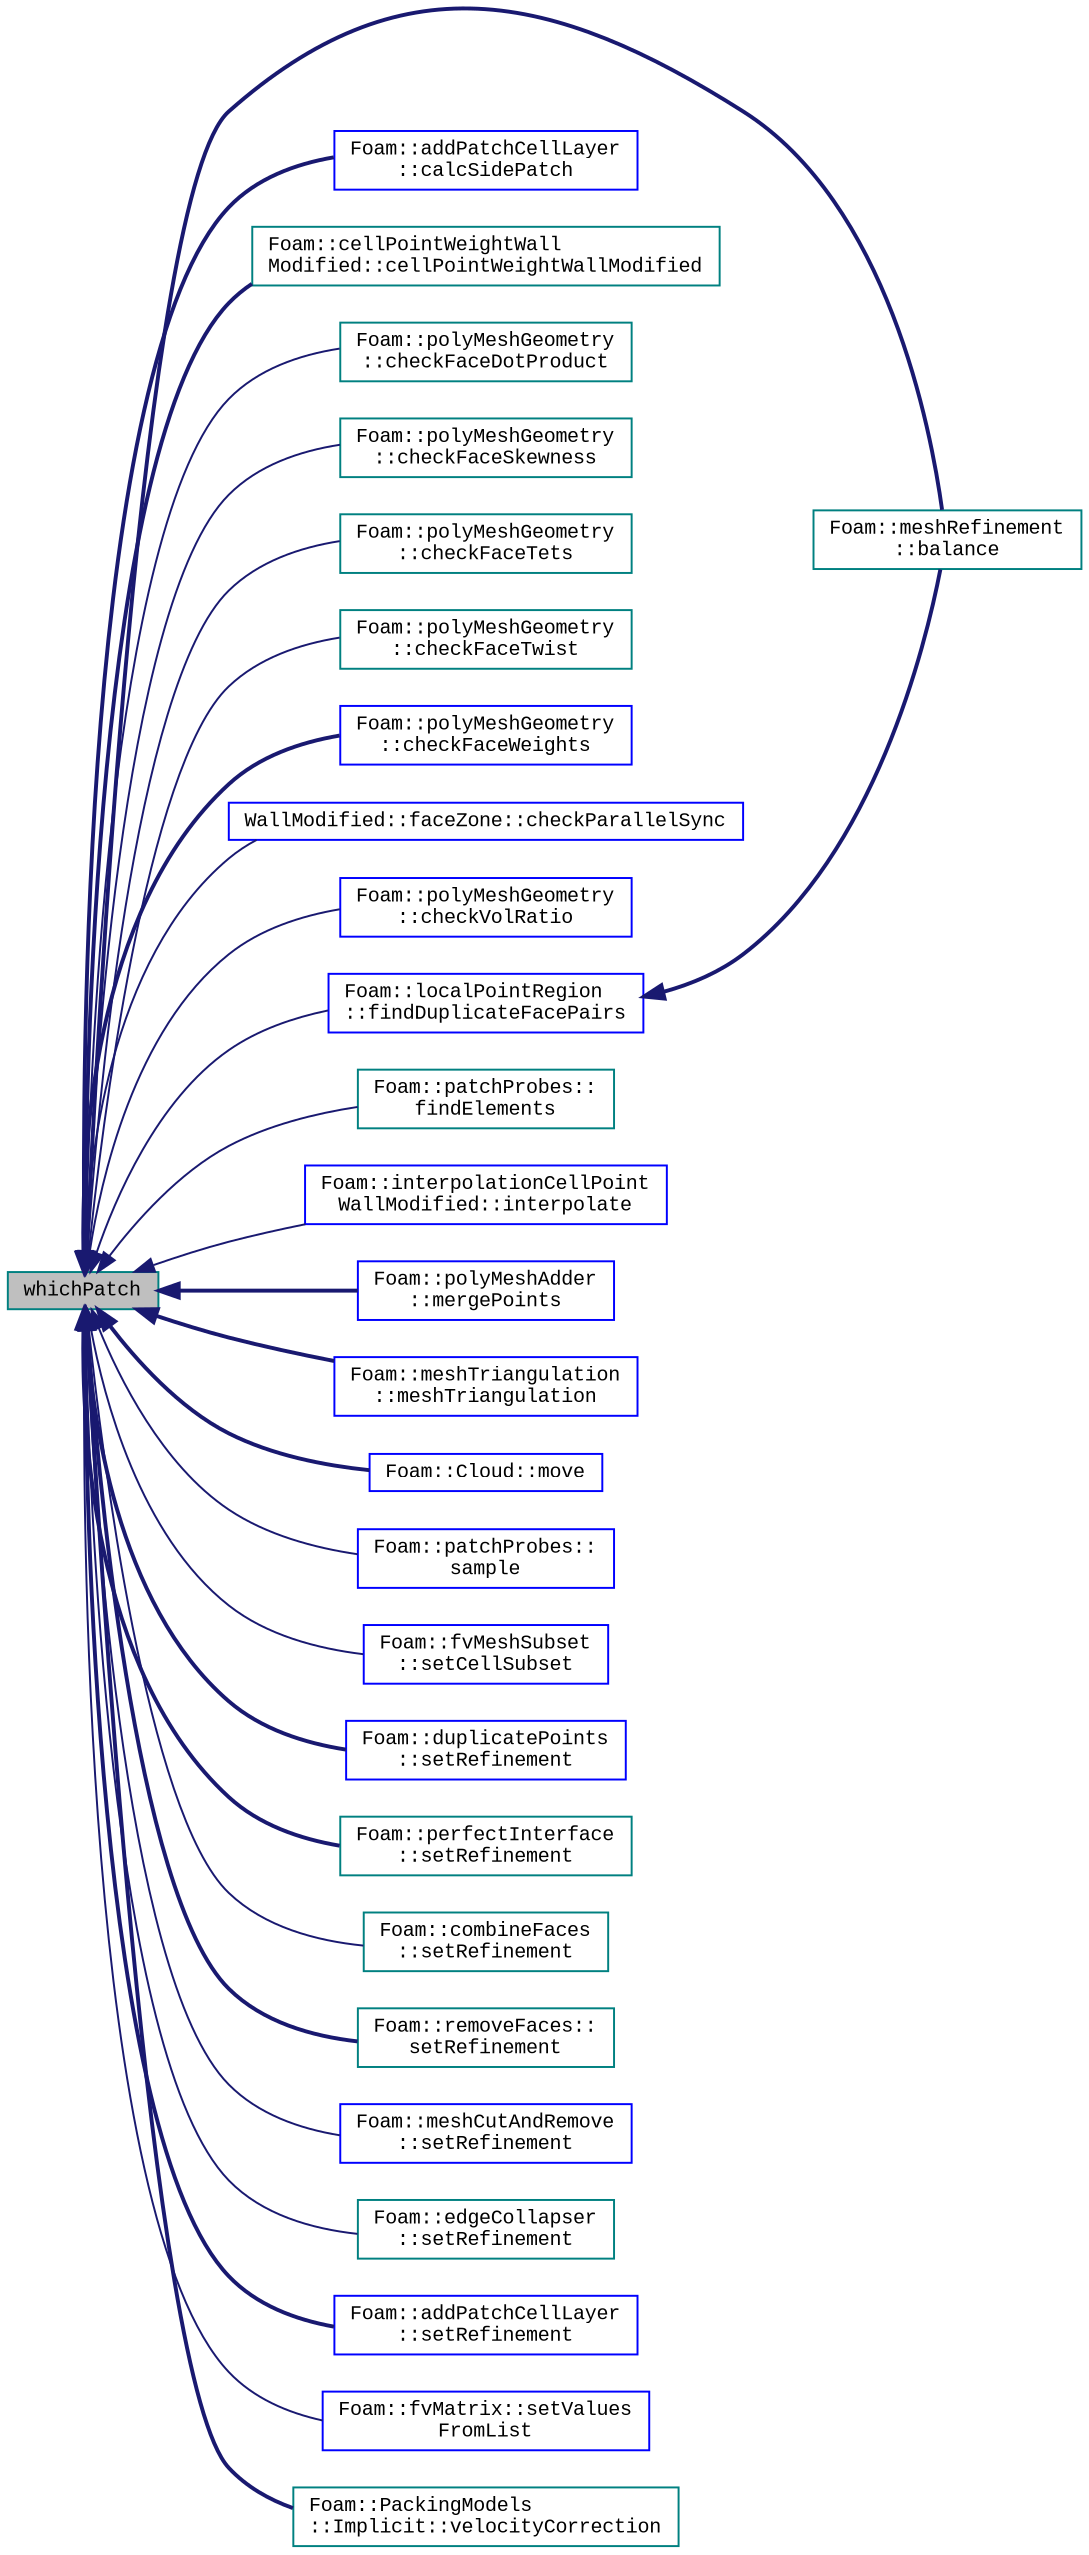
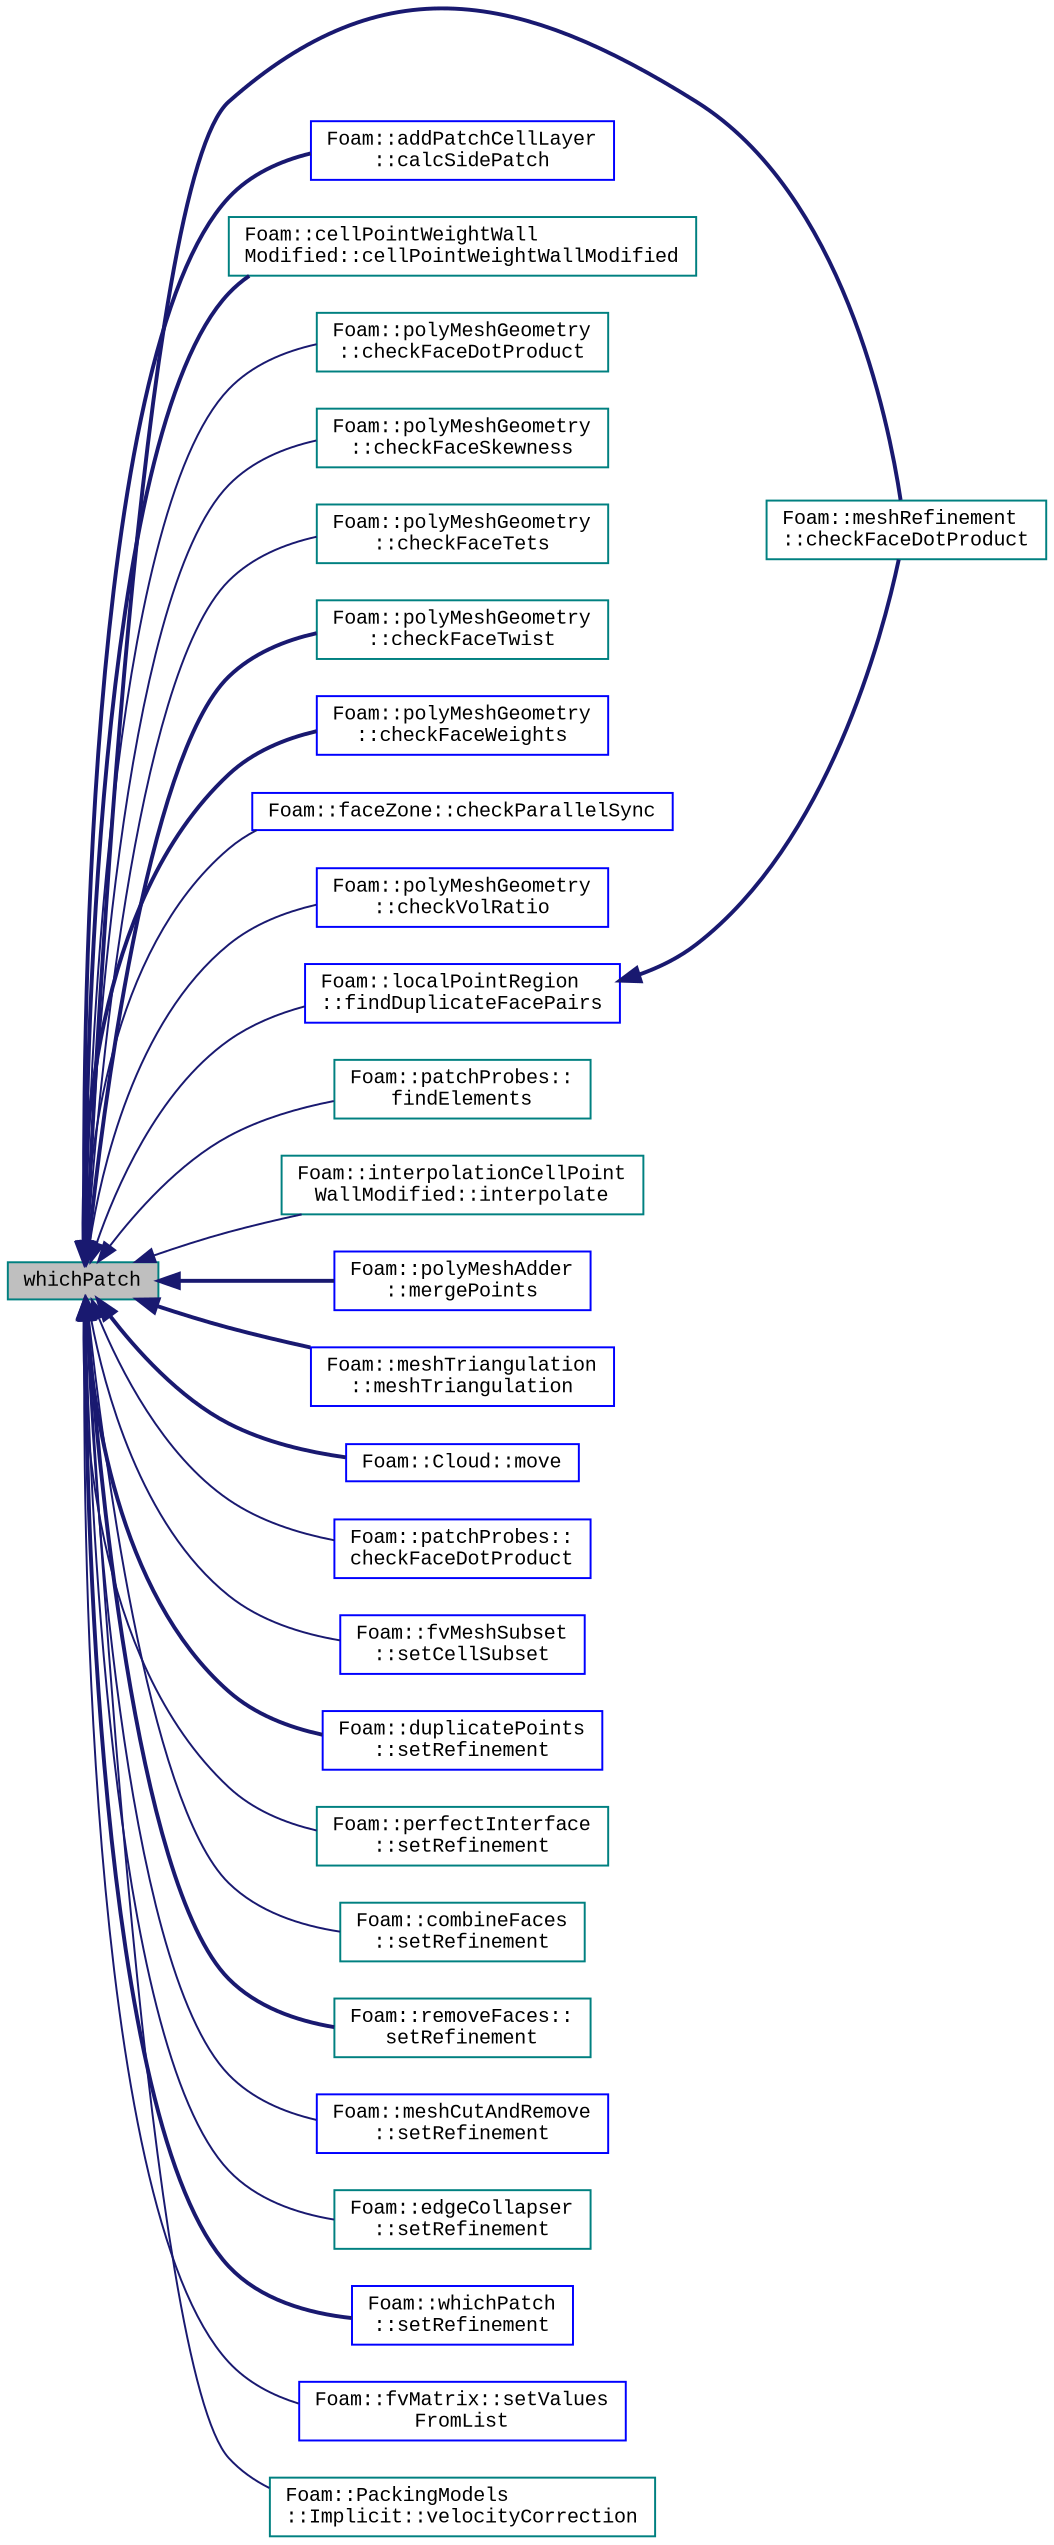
node "Foam::meshRefinement ::balance": label "Foam::meshRefinement ::balance" -> "Foam::meshRefinement ::checkFaceDotProduct"
node "WallModified::faceZone::checkParallelSync": label "WallModified::faceZone::checkParallelSync" -> "Foam::faceZone::checkParallelSync"
edge "Foam::polyMeshGeometry ::checkFaceTwist" -> "whichPatch": style solid -> bold
node "Foam::interpolationCellPoint WallModified::interpolate": color blue -> teal
node "Foam::patchProbes:: sample": label "Foam::patchProbes:: sample" -> "Foam::patchProbes:: checkFaceDotProduct"
edge "Foam::perfectInterface ::setRefinement" -> "whichPatch": style bold -> solid
edge "Foam::PackingModels ::Implicit::velocityCorrection" -> "whichPatch": style bold -> solid
node "Foam::addPatchCellLayer ::setRefinement": label "Foam::addPatchCellLayer ::setRefinement" -> "Foam::whichPatch ::setRefinement"
